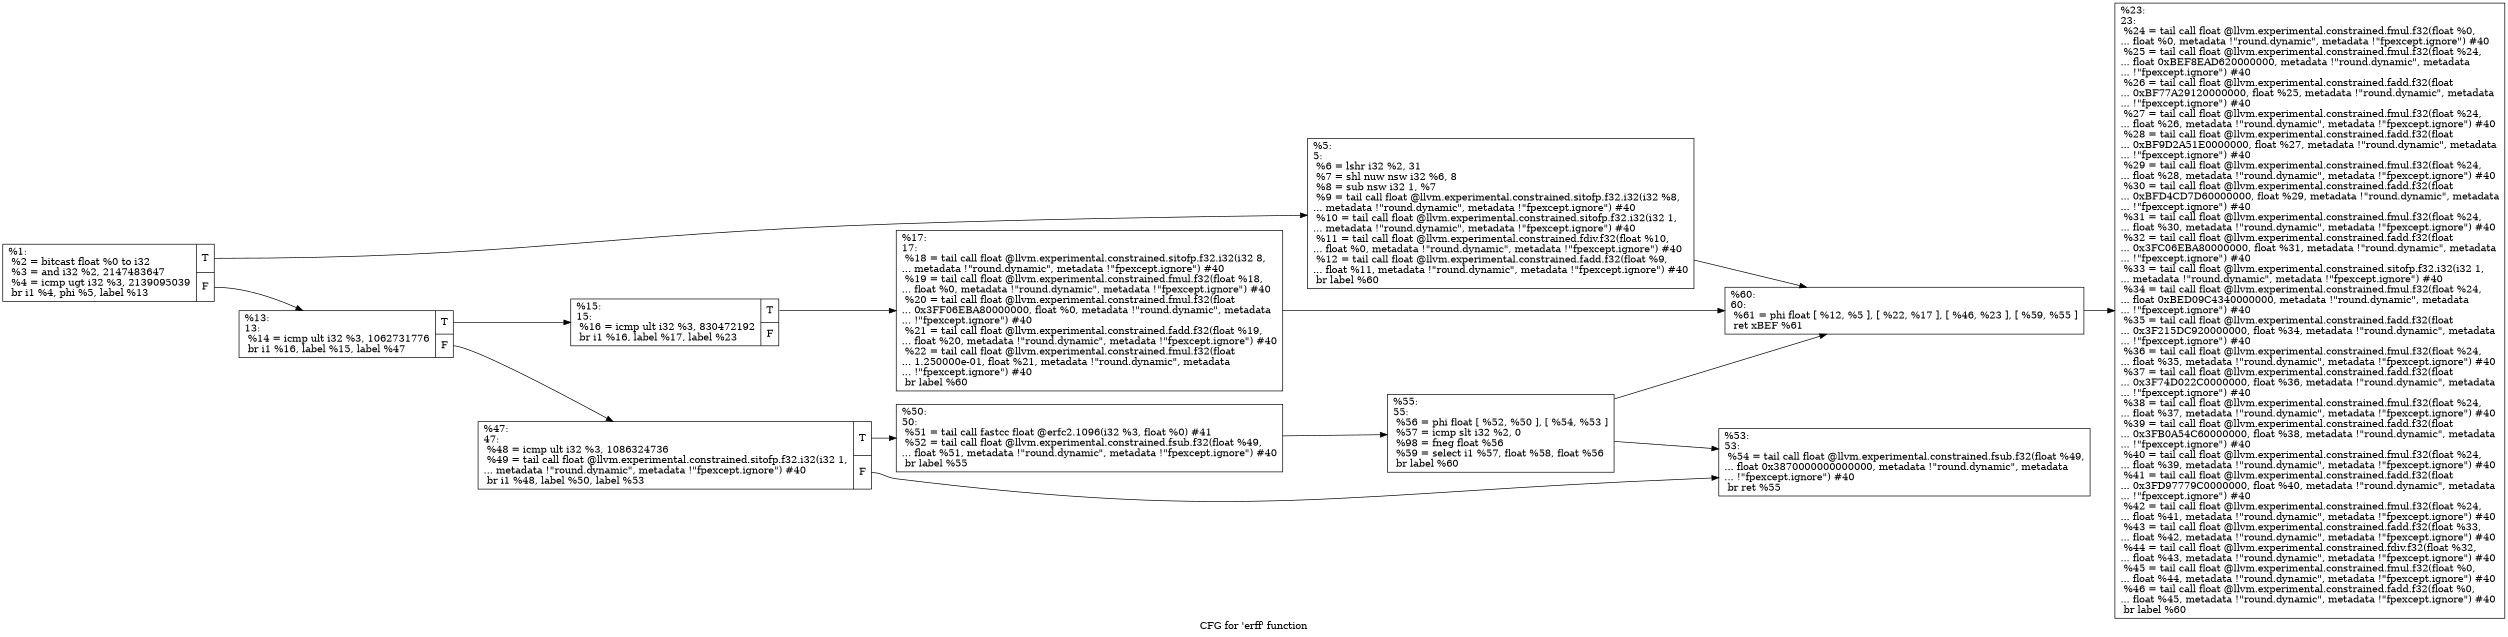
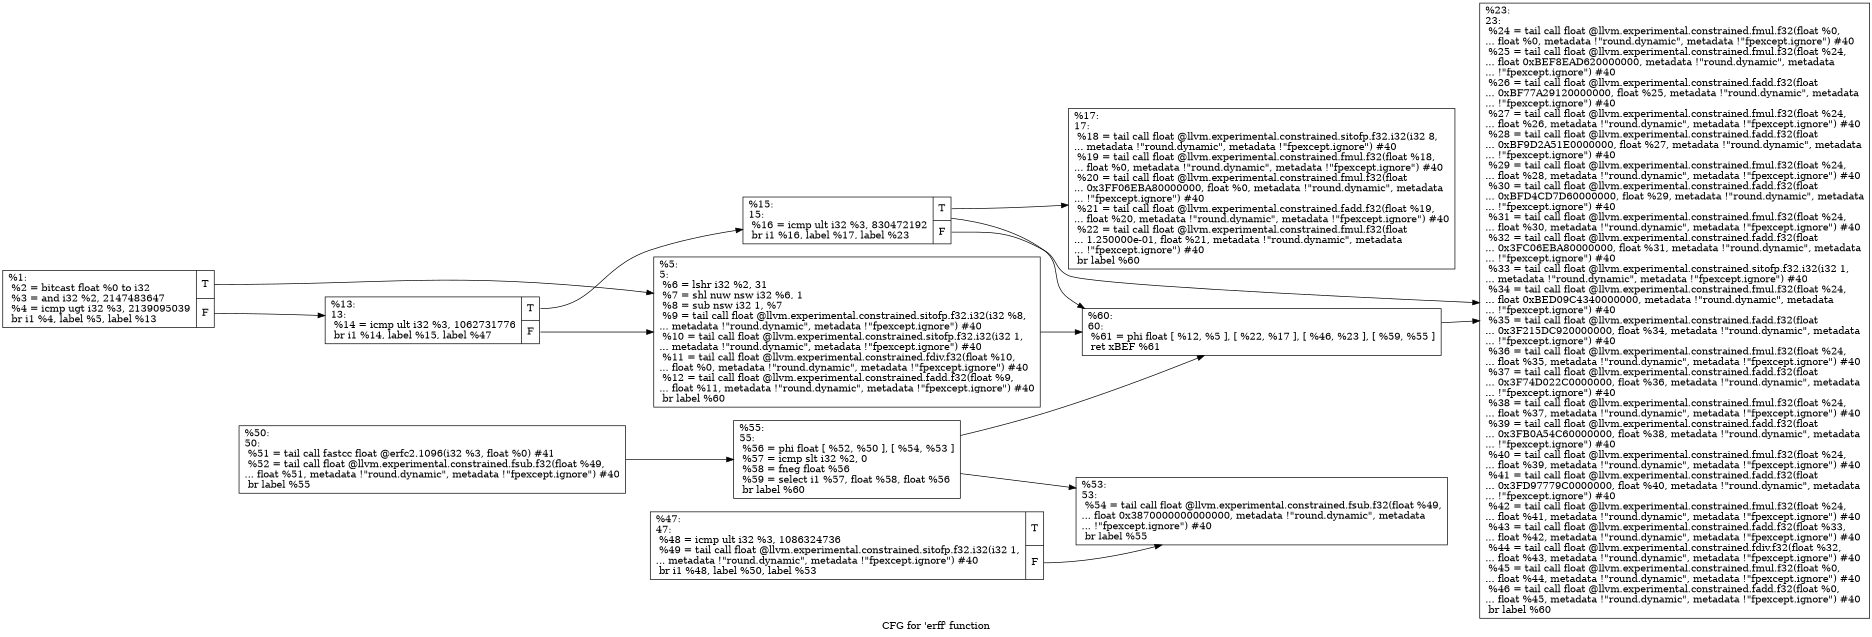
node "%5:": text "%7 = shl nuw nsw i32 %6, 8" -> "%7 = shl nuw nsw i32 %6, 1"
edge "%15:" -> "%23:": added
node "%1:": text "br i1 %4, phi %5, label %13" -> "br i1 %4, label %5, label %13"
edge "%17:" -> "%60:": now "%15:" -> "%60:"
node "%13:": text "br i1 %16, label %15, label %47" -> "br i1 %14, label %15, label %47"
edge "%13:" -> "%47:": now "%13:" -> "%5:"
edge "%47:" -> "%50:": removed
node "%55:": text "%98 = fneg float %56" -> "%58 = fneg float %56"
node "%53:": text "br ret %55" -> "br label %55"
